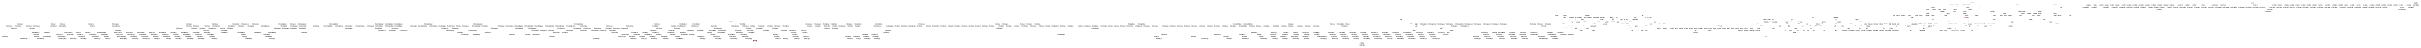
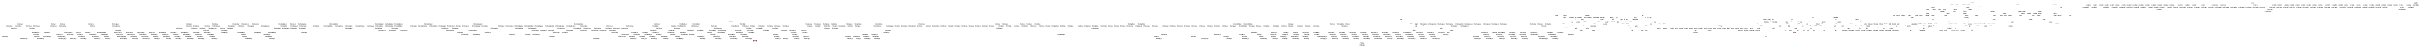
node "kernel-module-input-leds-4.3.0": removed
